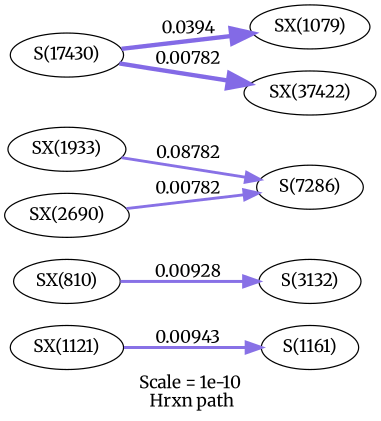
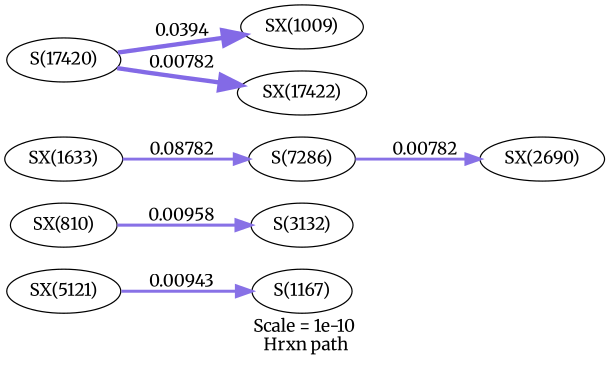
node "SX(1079)": label "SX(1079)" -> "SX(1009)"
node "S(17430)": label "S(17430)" -> "S(17420)"
node "SX(37422)": label "SX(37422)" -> "SX(17422)"
node "SX(1933)": label "SX(1933)" -> "SX(1633)"
edge "SX(2690)" -> "S(7286)": reversed
edge "SX(810)" -> "S(3132)": label " 0.00928" -> " 0.00958"
node "SX(1121)": label "SX(1121)" -> "SX(5121)"
node "S(1161)": label "S(1161)" -> "S(1167)"
